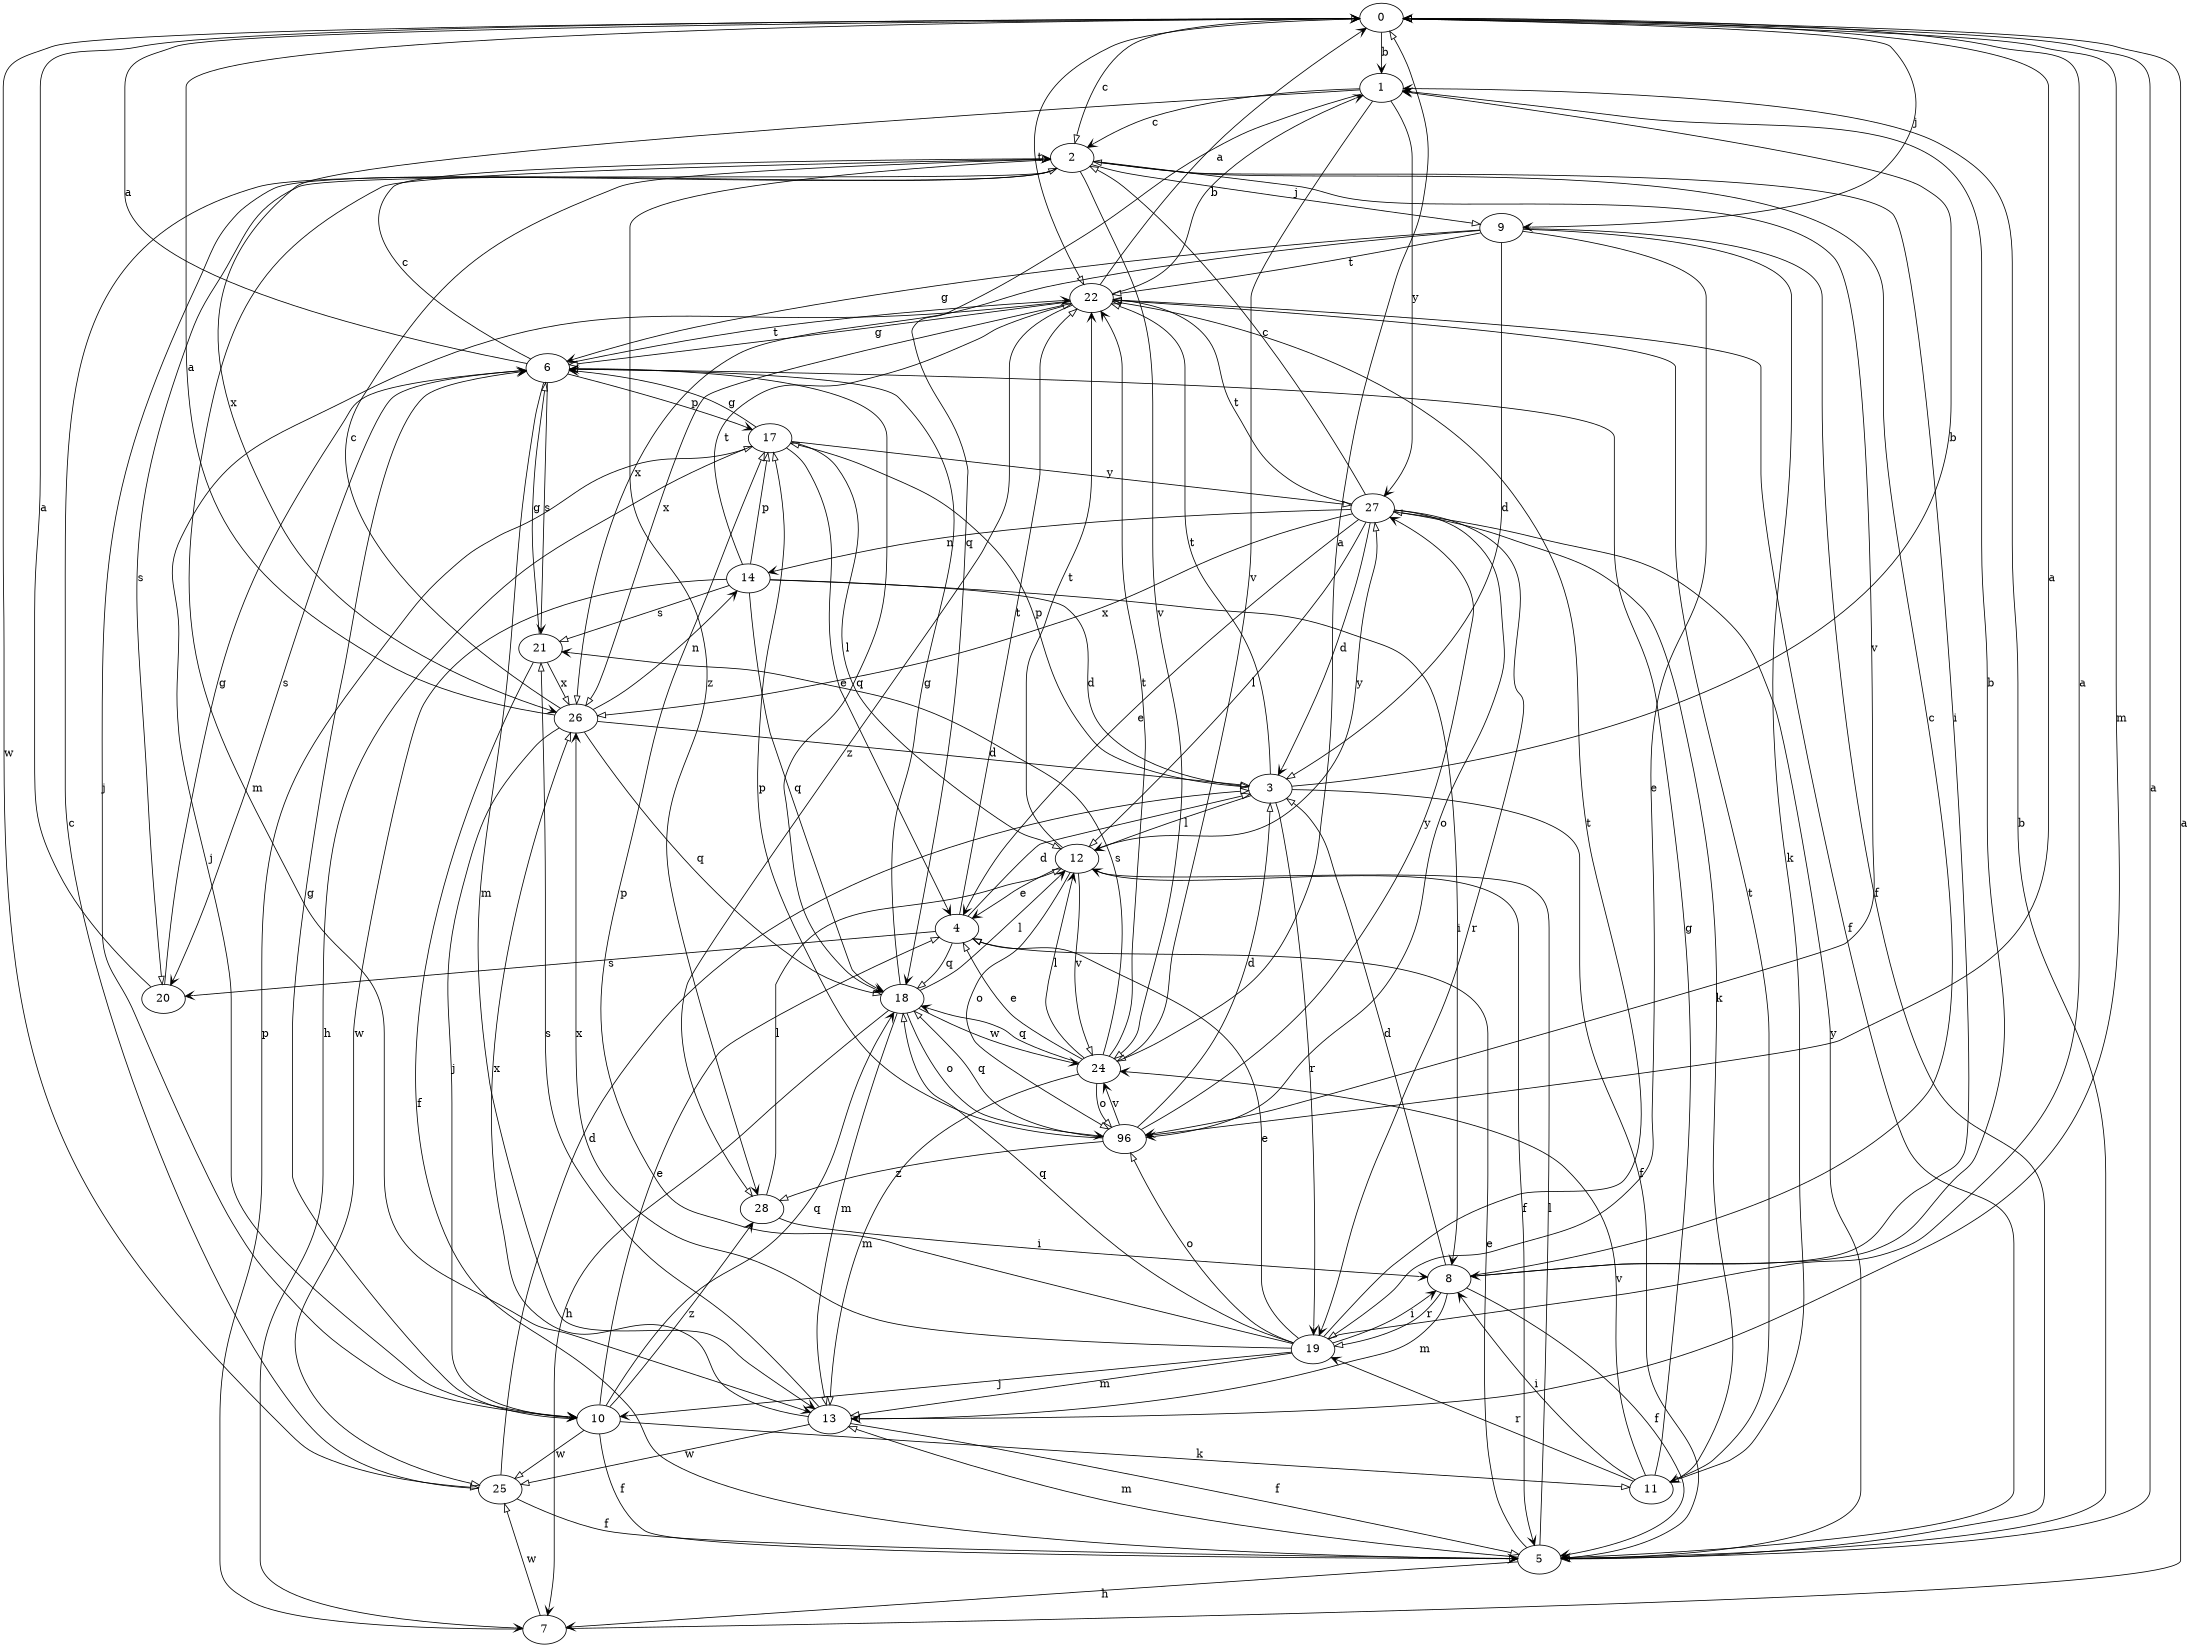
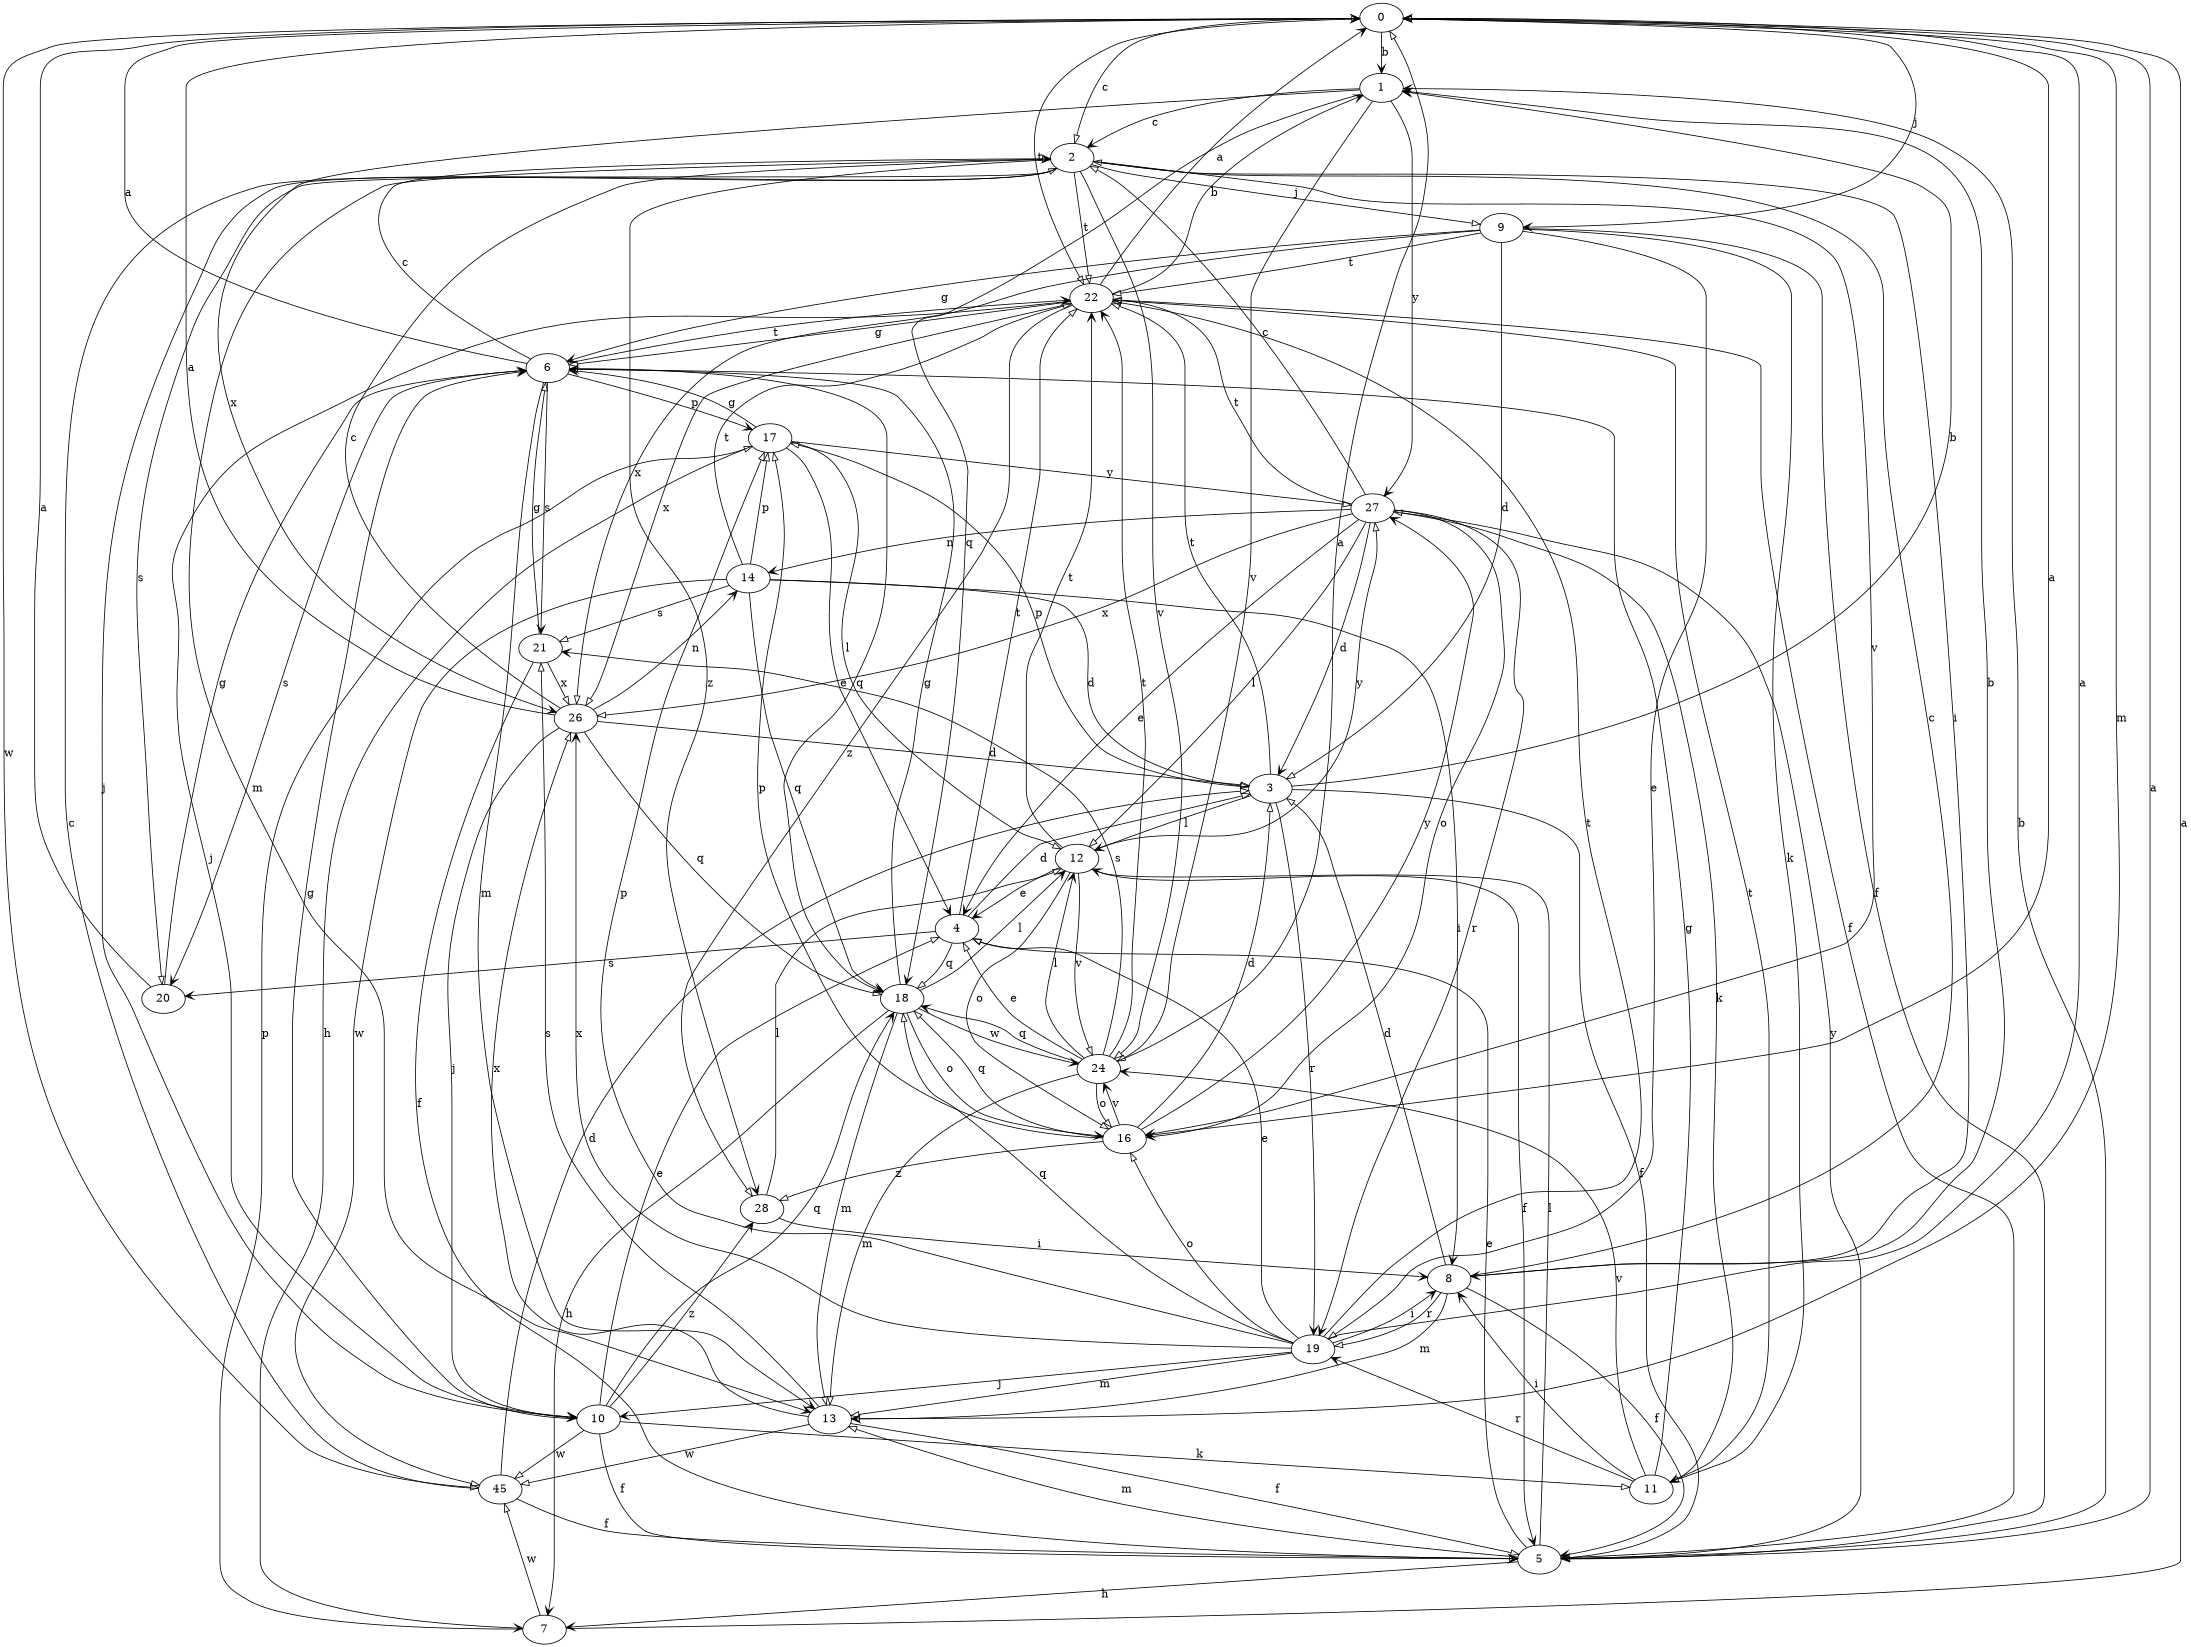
edge "2" -> "22": added, label "t"
node "96": label "96" -> "16"
node "25": label "25" -> "45"
